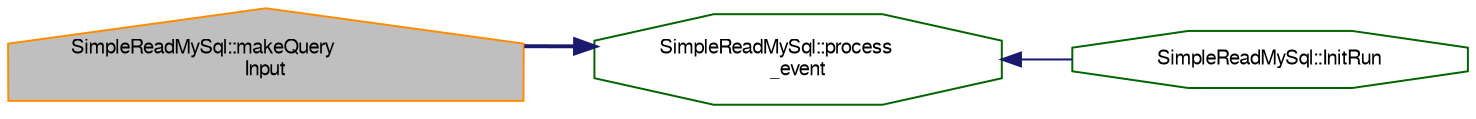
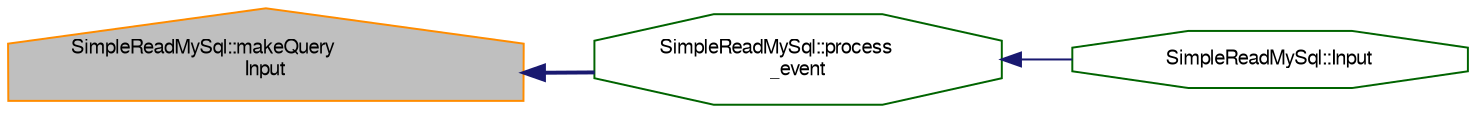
edge "SimpleReadMySql::makeQuery Input" -> "SimpleReadMySql::process _event": reversed
node "SimpleReadMySql::InitRun": label "SimpleReadMySql::InitRun" -> "SimpleReadMySql::Input"
